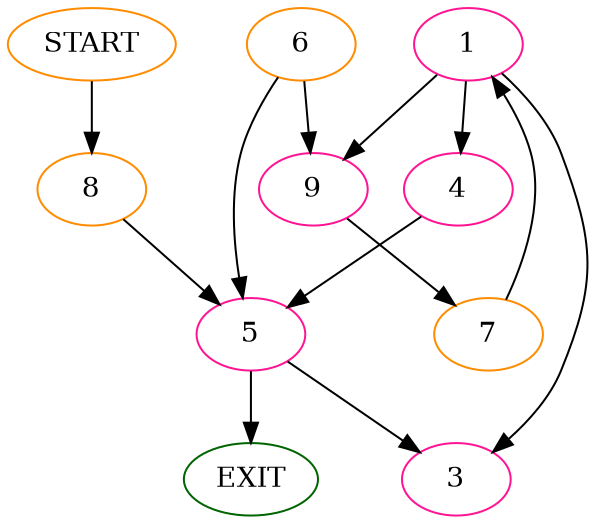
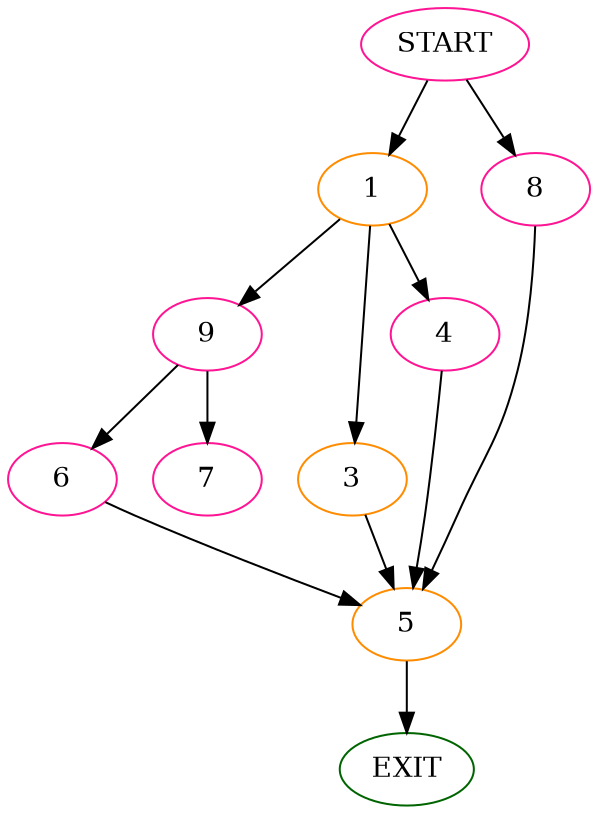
node "START": color darkorange -> deeppink
node "6": color darkorange -> deeppink
node "1": color deeppink -> darkorange
edge "6" -> "9": reversed
node "8": color darkorange -> deeppink
edge "7" -> "1": now "START" -> "1"
node "5": color deeppink -> darkorange
node "7": color darkorange -> deeppink
edge "5" -> "3": reversed
node "3": color deeppink -> darkorange
